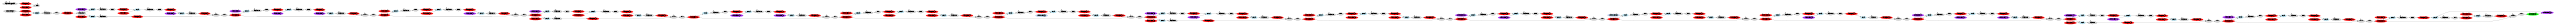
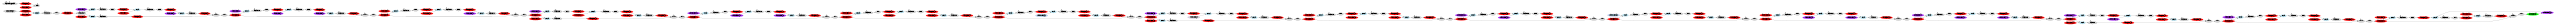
node "2_bit__WFQ_#16": added
node "2_bit__RELU_#44": label "2_bit__RELU_#44" -> "2_bit__WFQ_#44"
node "2_bit__WFQ_#27": fillcolor purple -> lightgrey
node "2_bit__WFQ_#40": added
